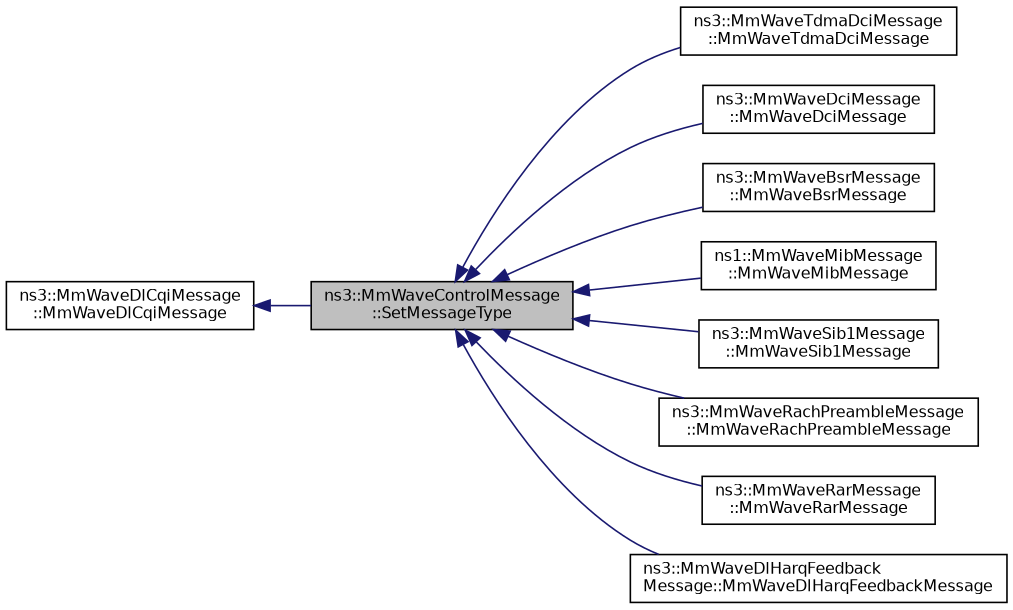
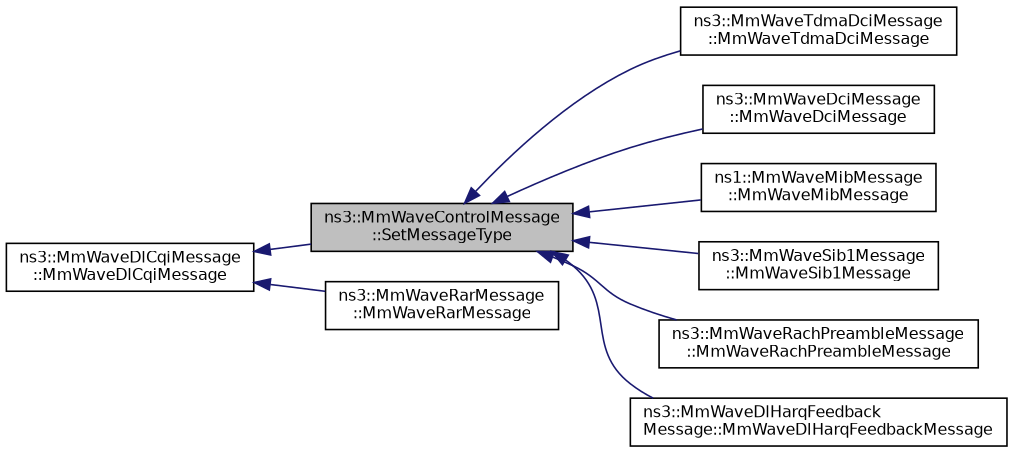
node "ns3::MmWaveBsrMessage ::MmWaveBsrMessage": removed
edge "ns3::MmWaveRarMessage ::MmWaveRarMessage" -> "ns3::MmWaveControlMessage ::SetMessageType": now "ns3::MmWaveRarMessage ::MmWaveRarMessage" -> "ns3::MmWaveDlCqiMessage ::MmWaveDlCqiMessage"
